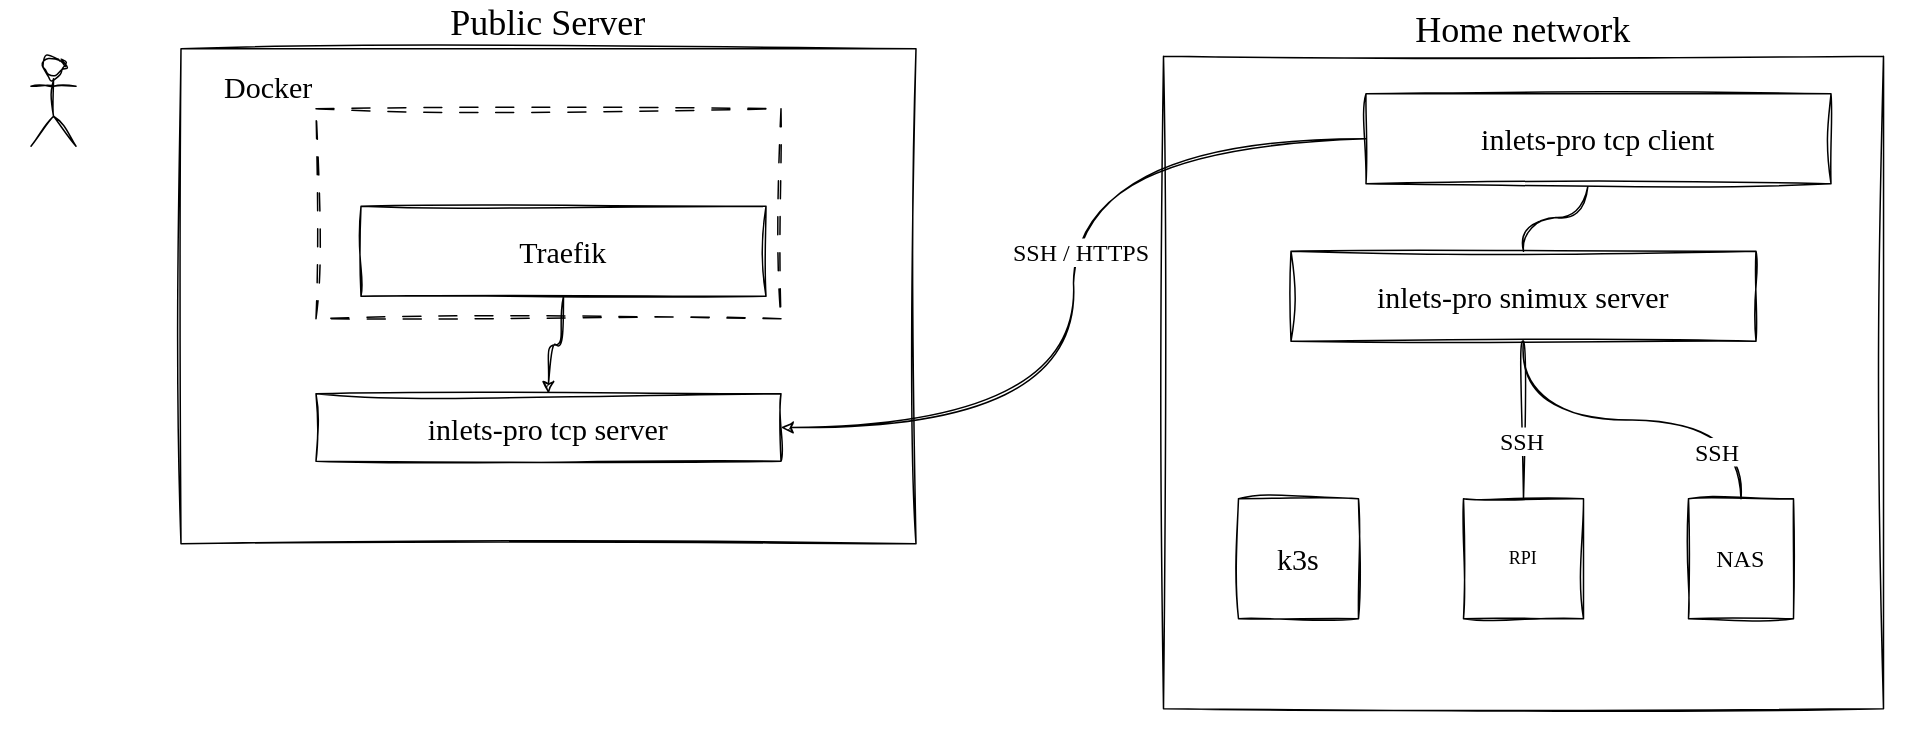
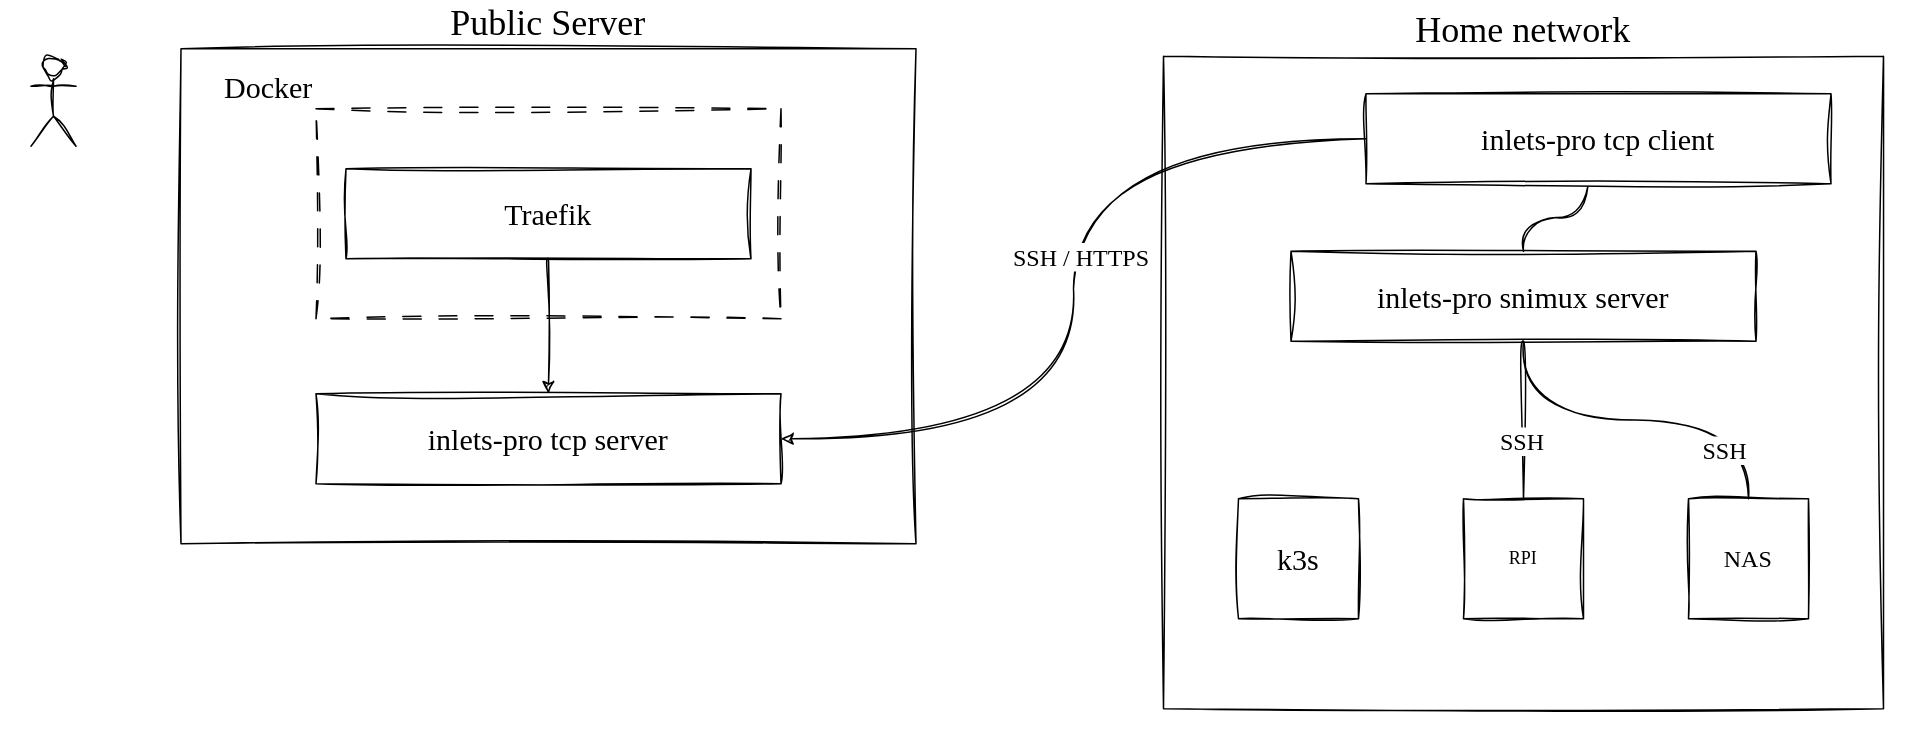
node "Traefik": moved (563, 251) -> (548, 214)
node "inlets-pro tcp server": size 465x68 -> 465x90
node "NAS": size 105x120 -> 120x120
